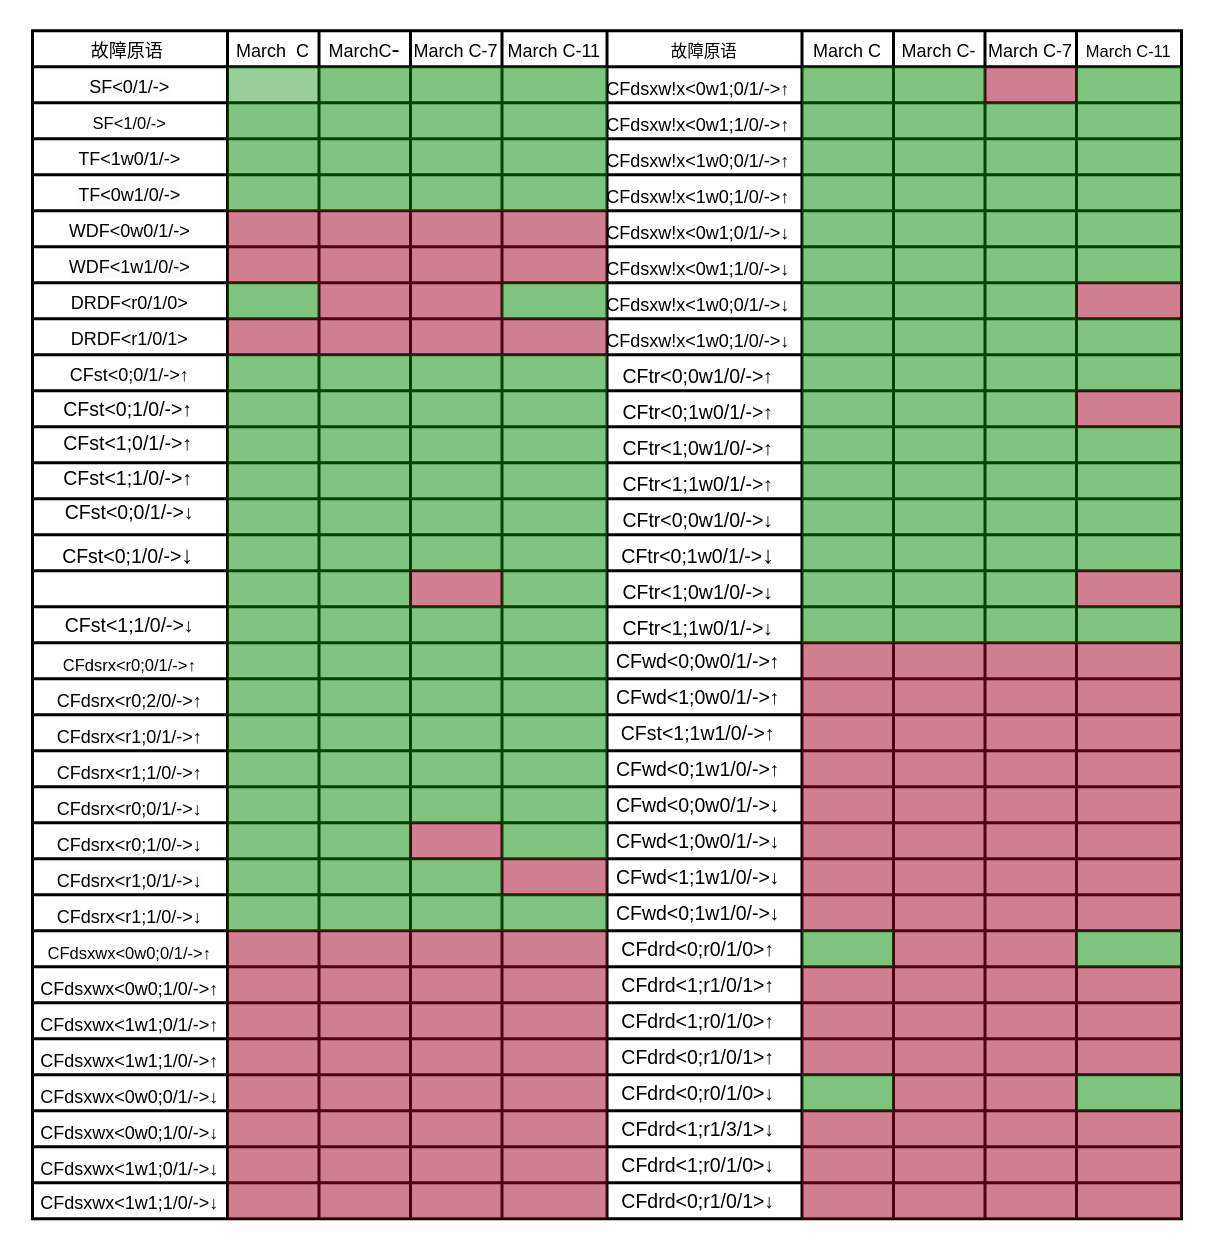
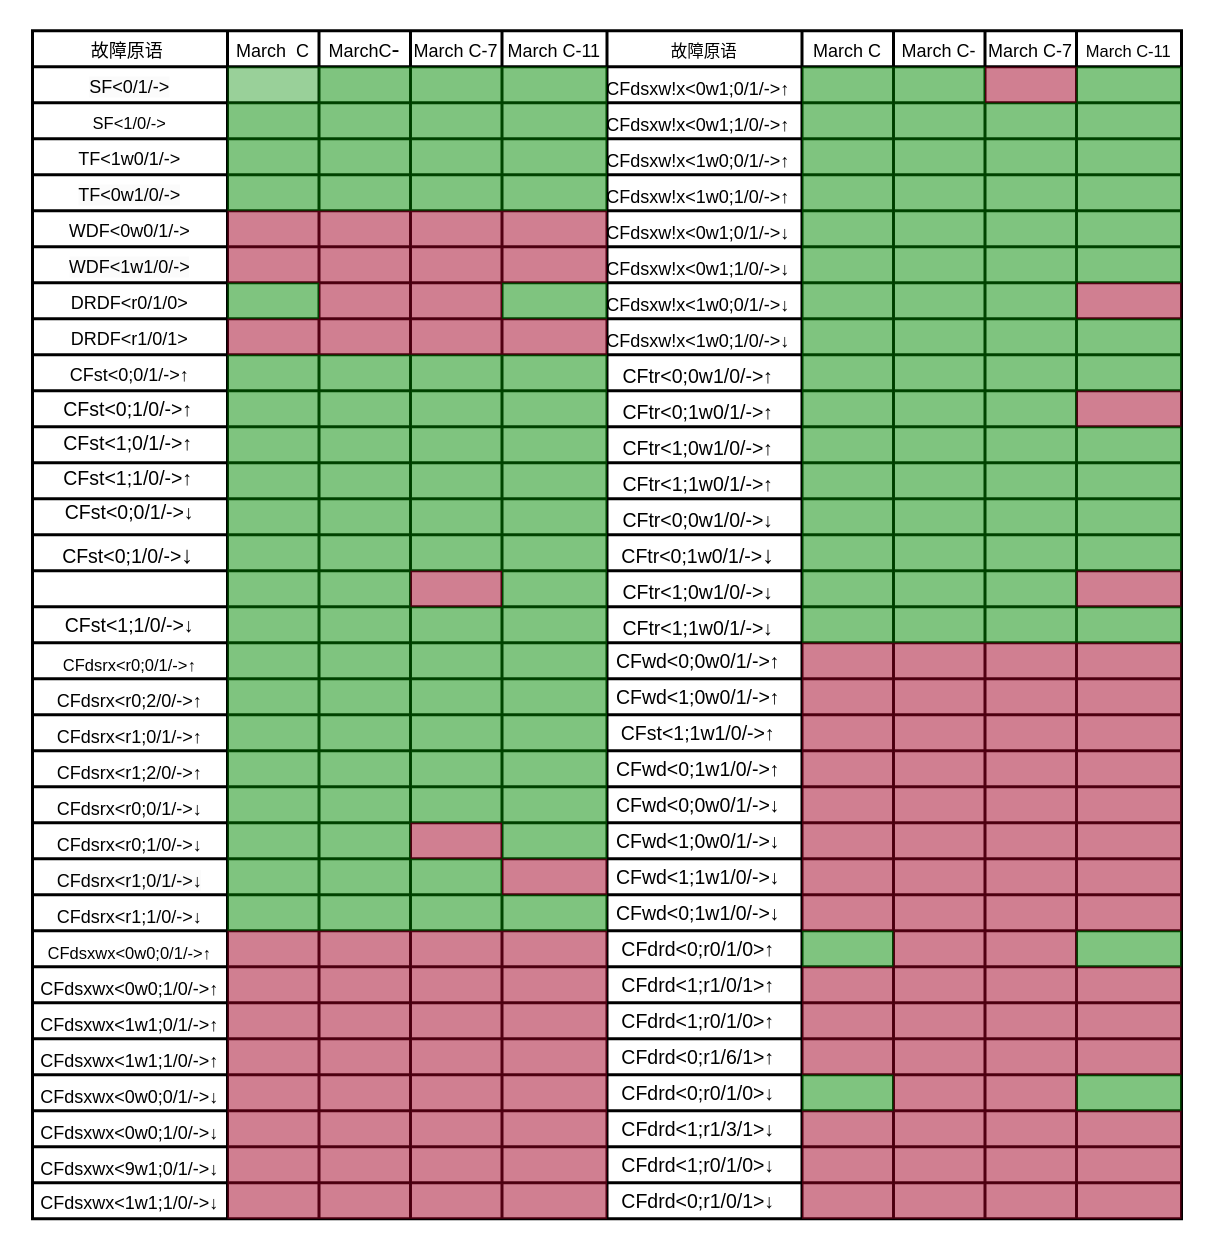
node "CFdsrx<r1;1/0/->↑": label "CFdsrx<r1;1/0/->↑" -> "CFdsrx<r1;2/0/->↑"
node "CFdrd<0;r1/0/1>↑": label "CFdrd<0;r1/0/1>↑" -> "CFdrd<0;r1/6/1>↑"
node "CFdsxwx<1w1;0/1/->↓": label "CFdsxwx<1w1;0/1/->↓" -> "CFdsxwx<9w1;0/1/->↓"
